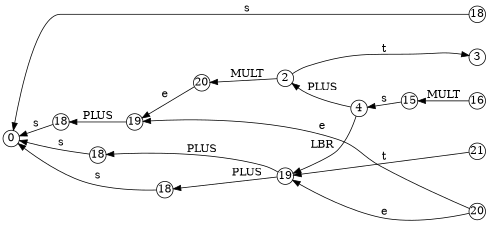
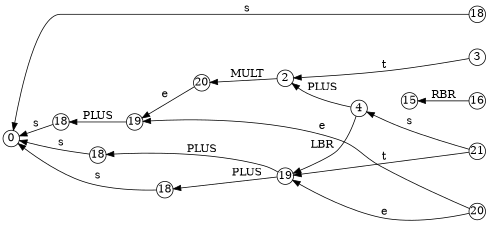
edge "2" -> "3": reversed
edge "16" -> "15": label "MULT" -> "RBR"
edge "15" -> "4": now "21" -> "4"
